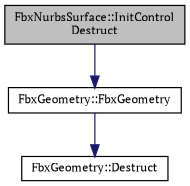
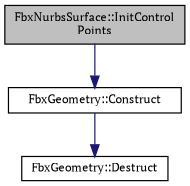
node "FbxNurbsSurface::InitControl Destruct": label "FbxNurbsSurface::InitControl Destruct" -> "FbxNurbsSurface::InitControl Points"
node "FbxGeometry::FbxGeometry": label "FbxGeometry::FbxGeometry" -> "FbxGeometry::Construct"
